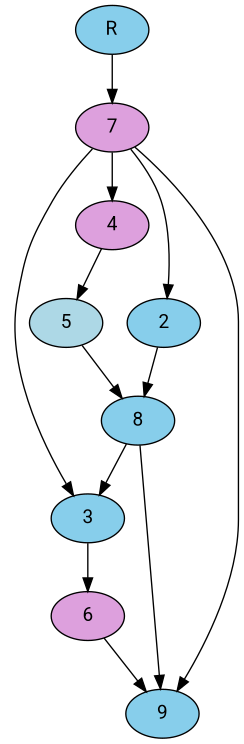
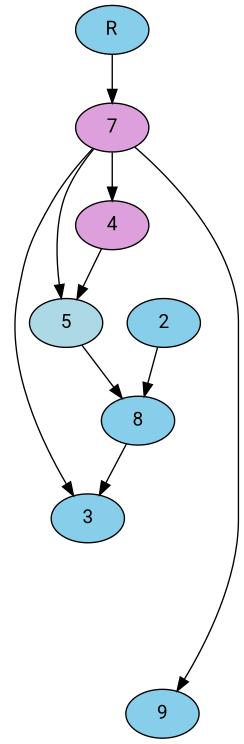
edge "7" -> "2": now "7" -> "5"
edge "8" -> "9": removed
node "6": removed
